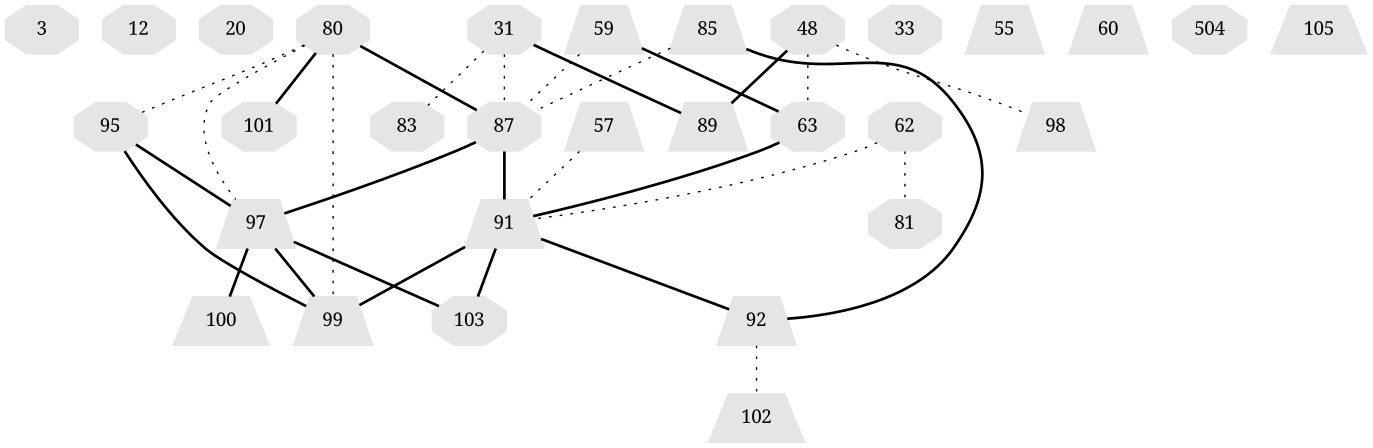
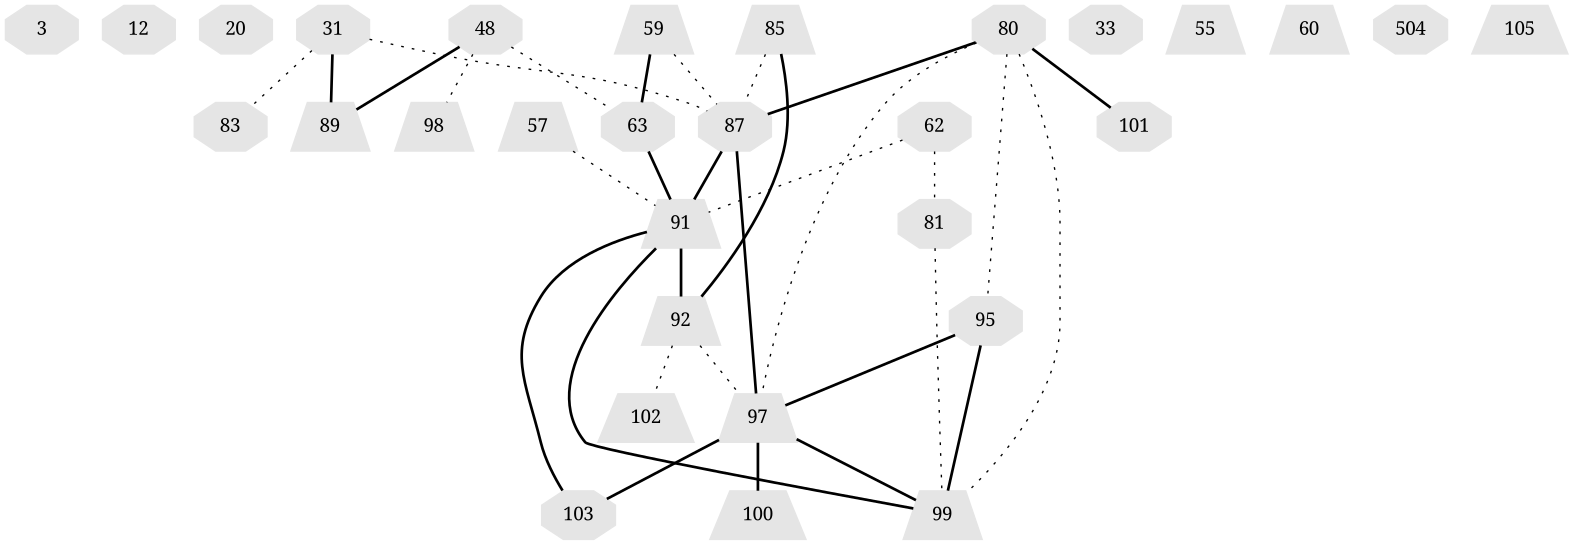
edge "81" -- "99": added
edge "92" -- "97": added
